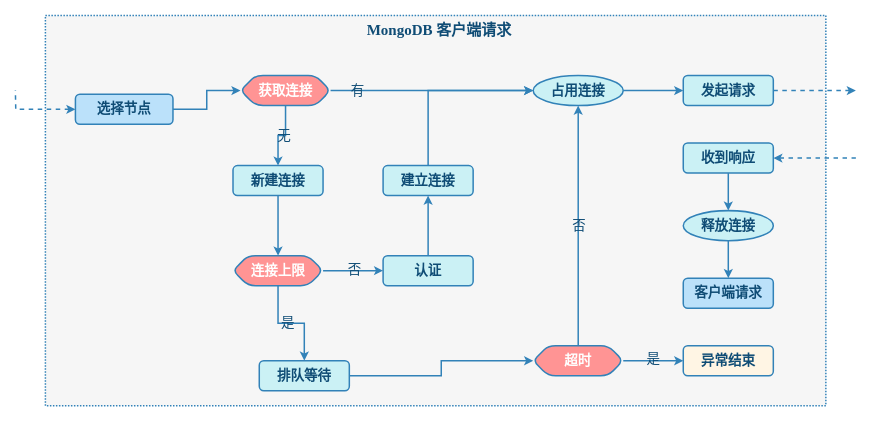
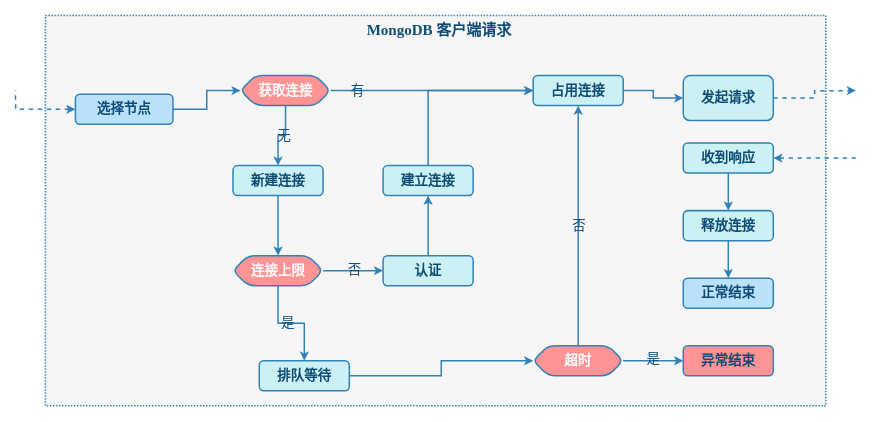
node "占用连接": shape ellipse -> rounded rectangle
node "发起请求": size 90x30 -> 90x45
node "释放连接": shape ellipse -> rounded rectangle
node "客户端请求": label "客户端请求" -> "正常结束"
node "异常结束": fillcolor #fff5e4 -> #ff9494
